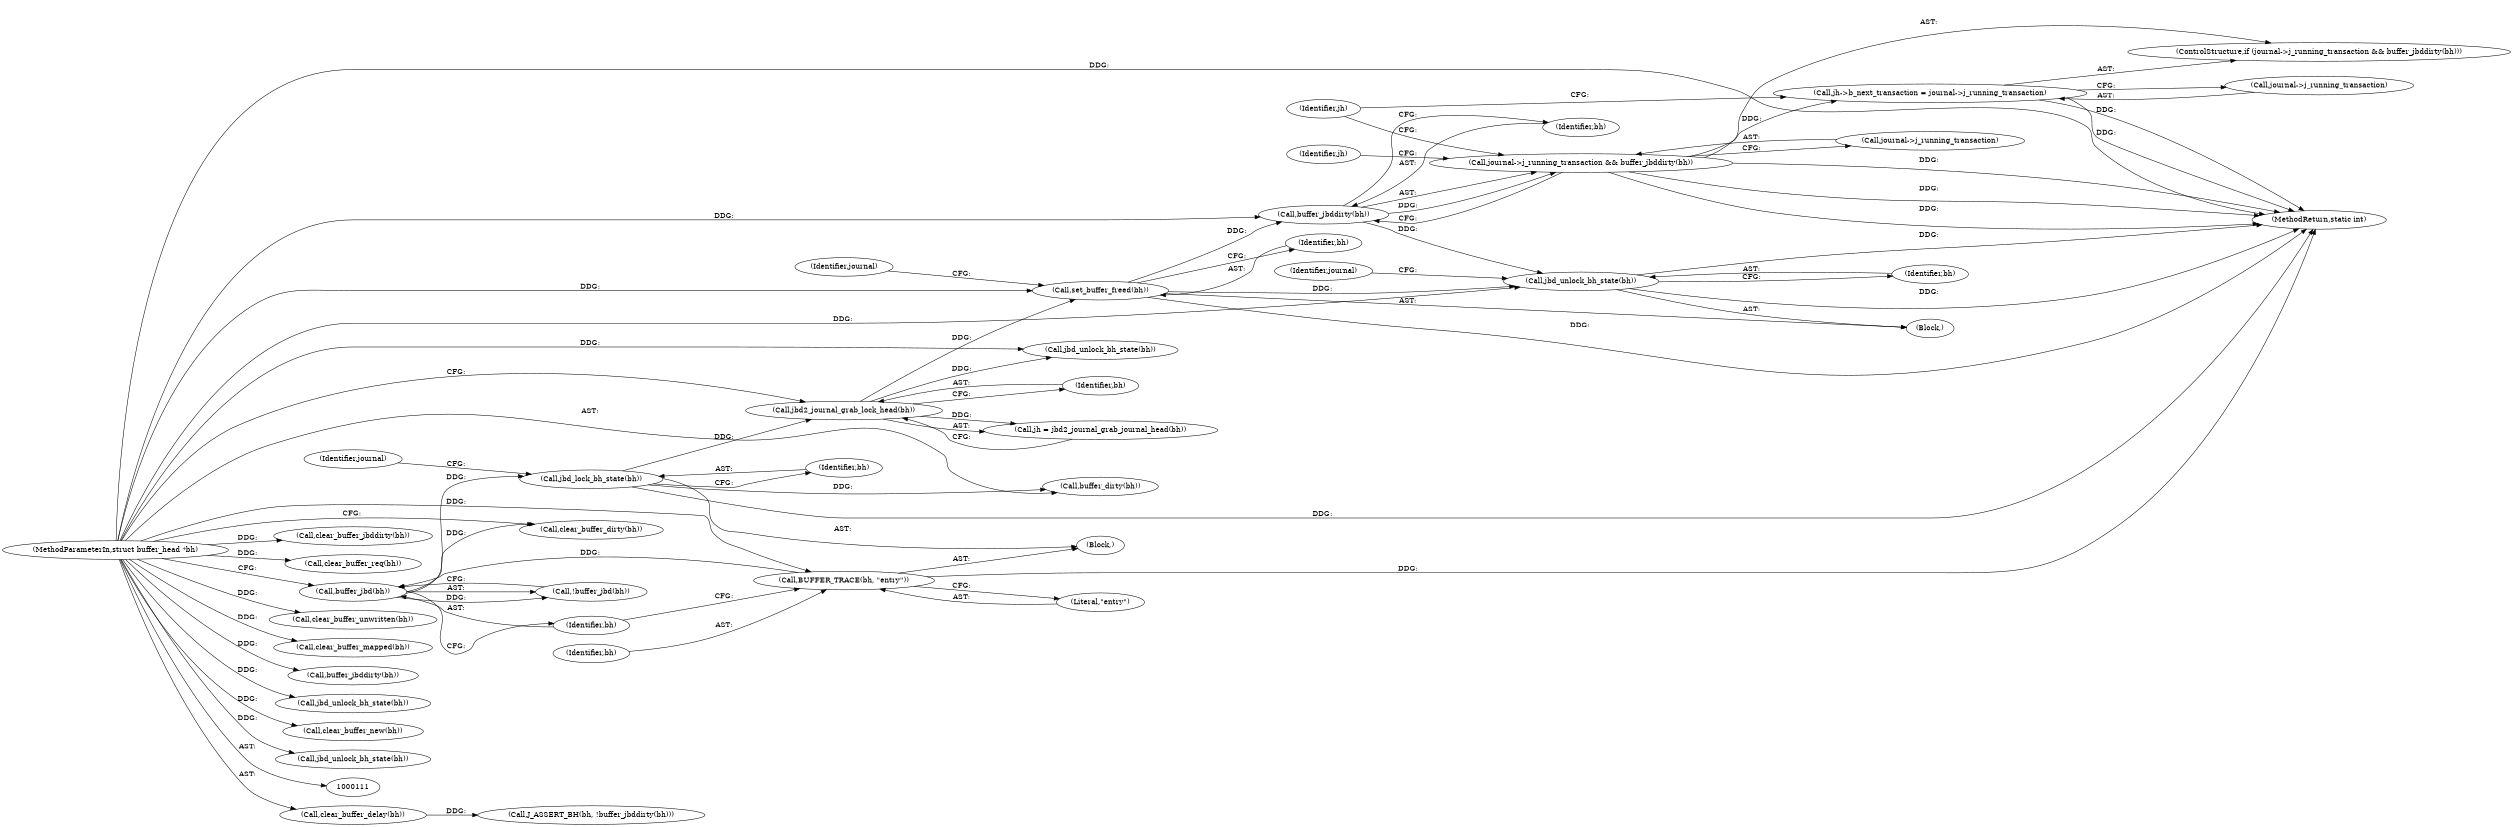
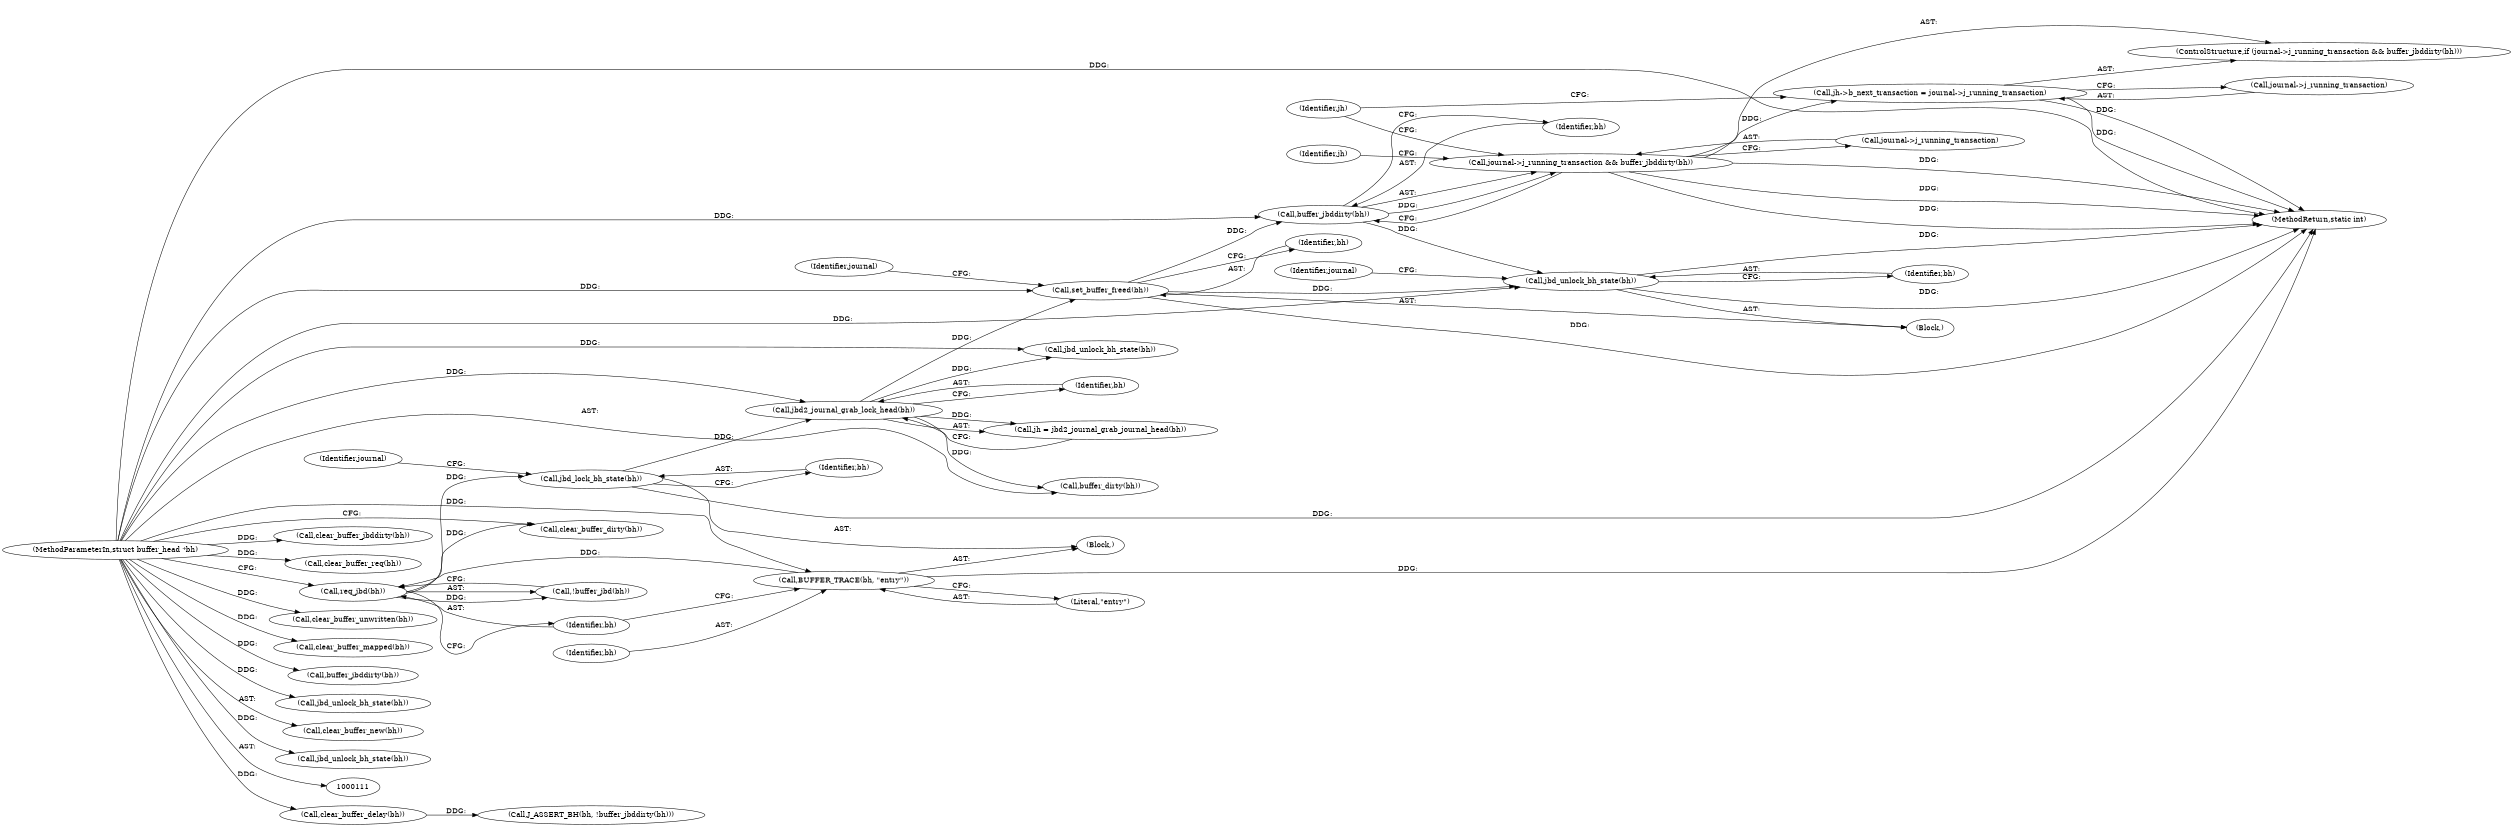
edge "(MethodParameterIn,struct buffer_head *bh)" -> "(Call,jbd2_journal_grab_lock_head(bh))": label "CFG: " -> "DDG: "
edge "(Call,jbd_lock_bh_state(bh))" -> "(Call,buffer_dirty(bh))": now "(Call,jbd2_journal_grab_lock_head(bh))" -> "(Call,buffer_dirty(bh))"
node "(Call,buffer_jbd(bh))": label "(Call,buffer_jbd(bh))" -> "(Call,req_jbd(bh))"
edge "(MethodParameterIn,struct buffer_head *bh)" -> "(Call,clear_buffer_new(bh))": label "DDG: " -> "AST: "
edge "(MethodParameterIn,struct buffer_head *bh)" -> "(Call,clear_buffer_delay(bh))": label "AST: " -> "DDG: "
